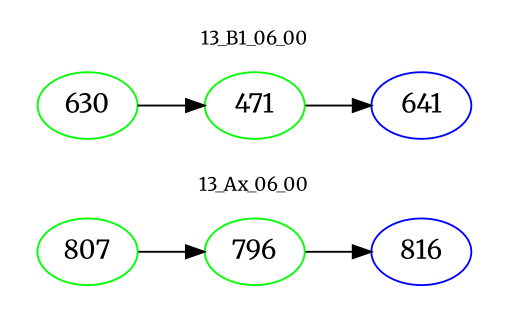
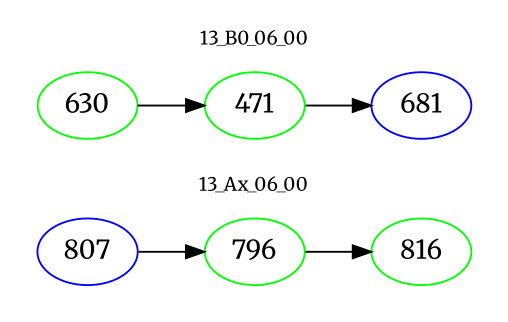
cluster "13_B1_06_00": label "13_B1_06_00" -> "13_B0_06_00"
node "641": label "641" -> "681"
node "807": color green -> blue
node "816": color blue -> green
